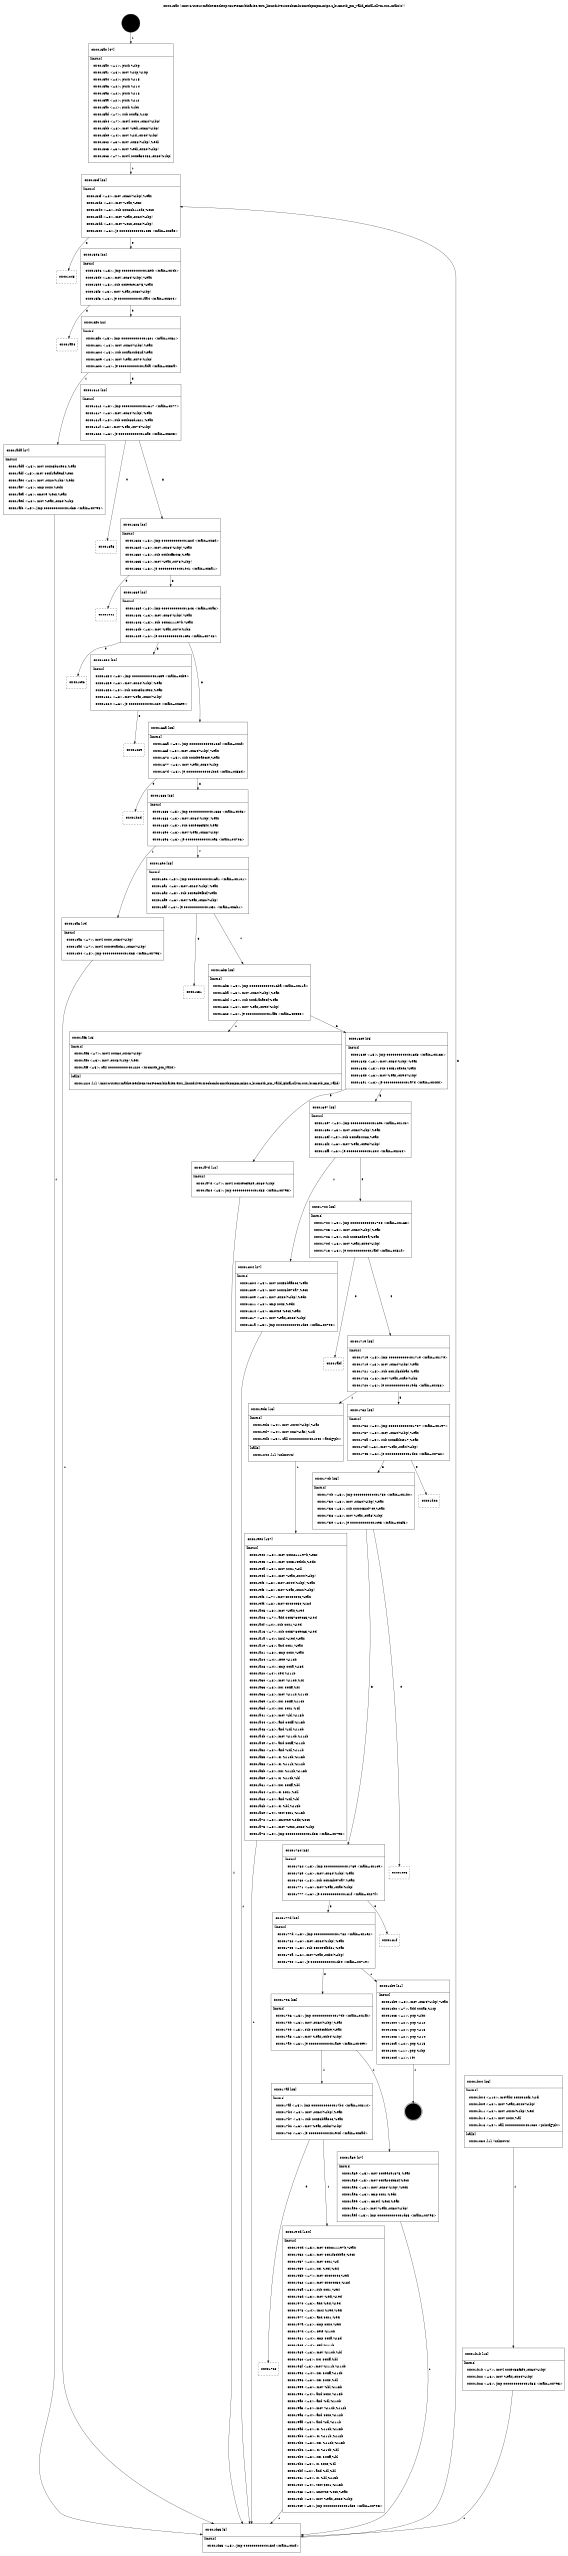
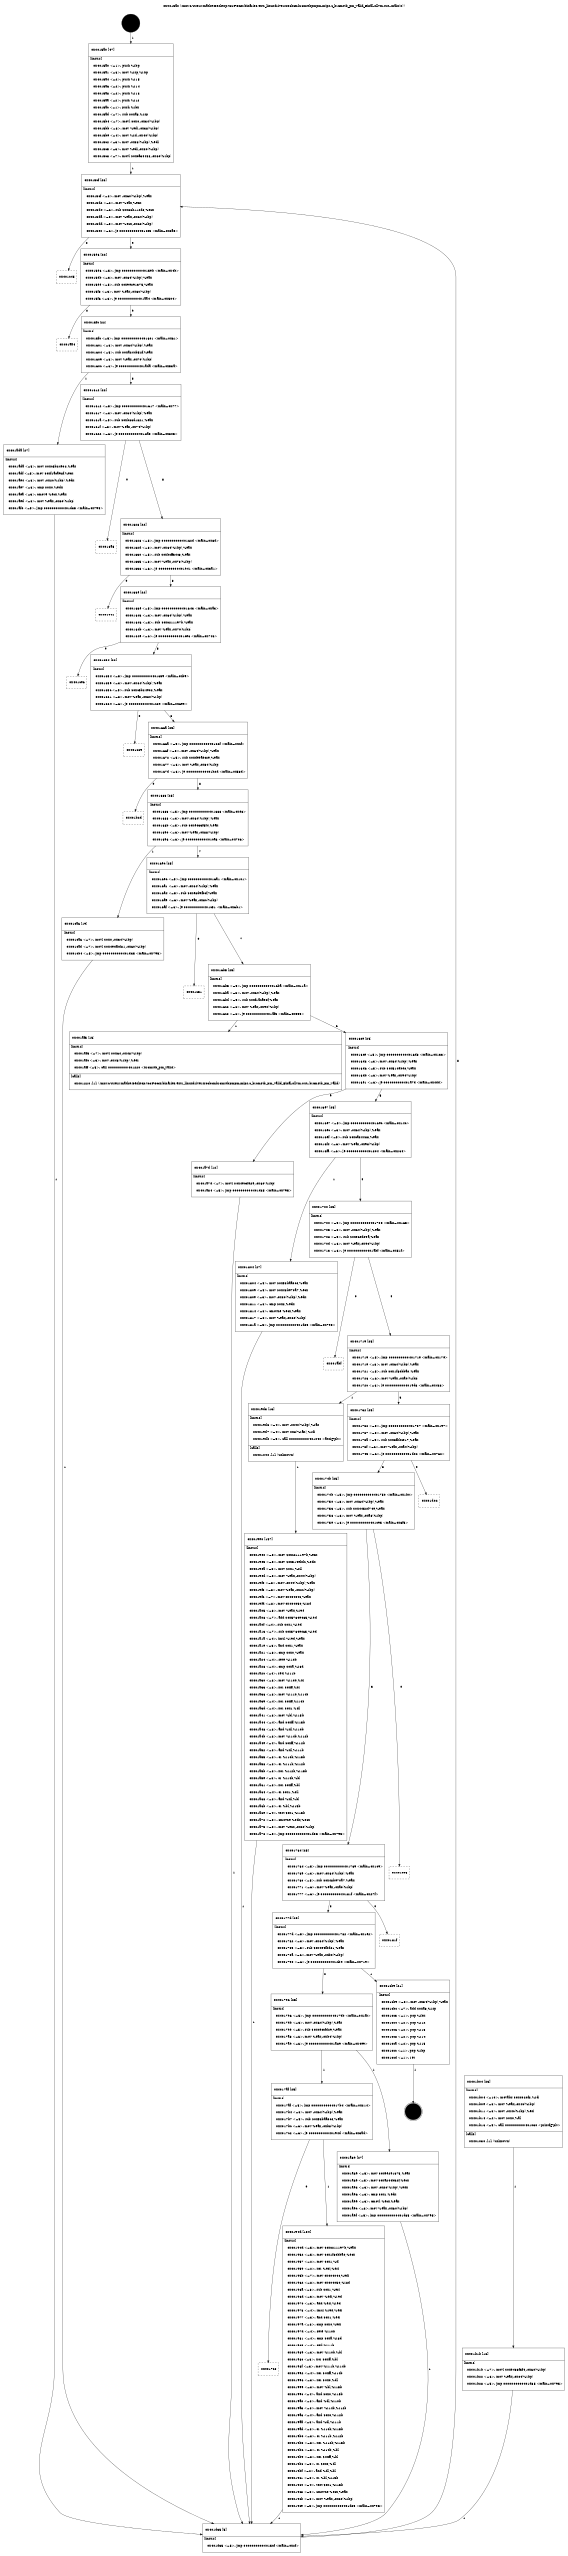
edge "0x40163e [22]" -> "0x40166a [25]": now "0x401654 [22]" -> "0x40166a [25]"
